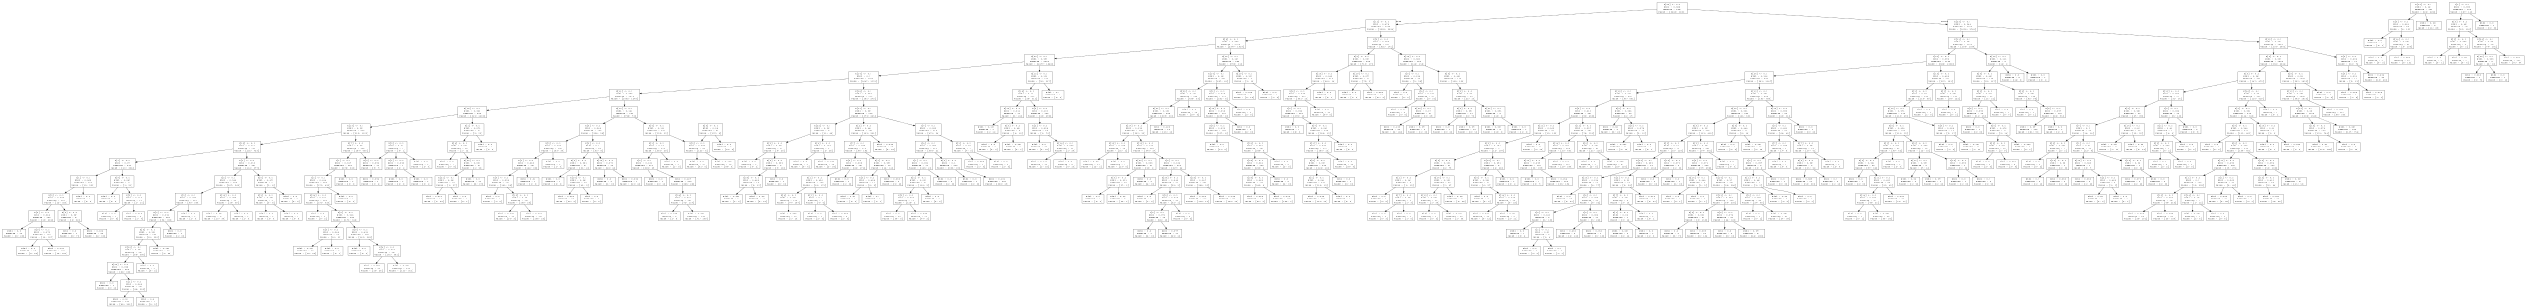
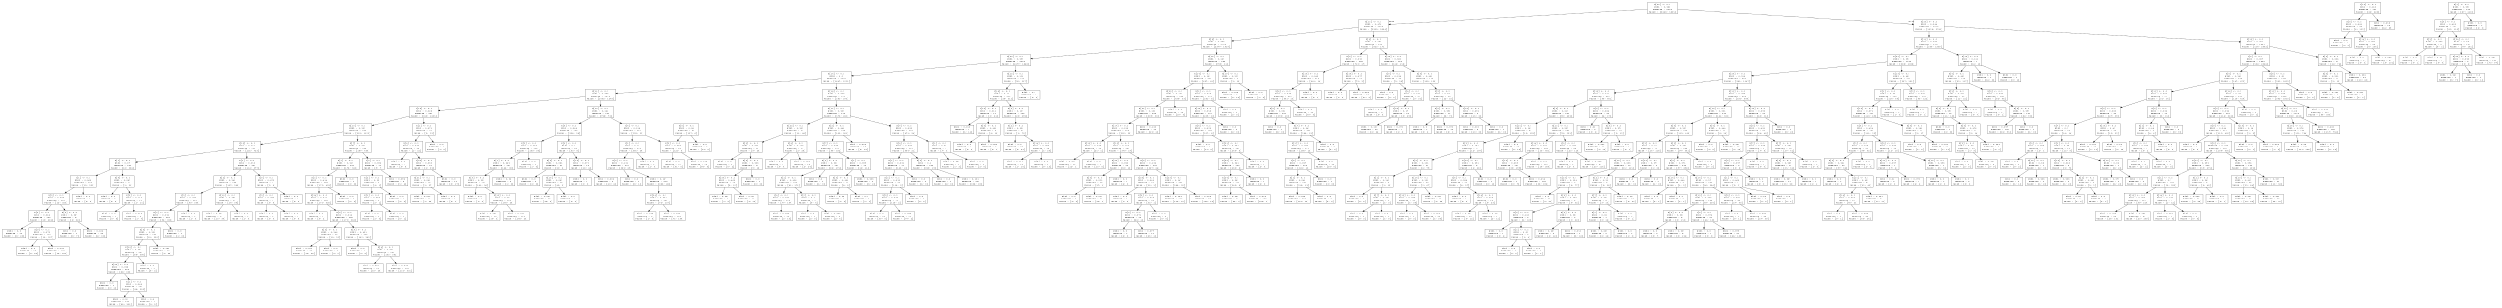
node "X[0] <= 0.5 gini = 0.334 samples = 310 value = [109, 405]": label "X[0] <= 0.5 gini = 0.334 samples = 310 value = [109, 405]" -> "X[0] <= 0.5 samples = 0.334 samples = 310 value = [109, 405]"
edge "X[2] <= 0.5 gini = 0.32 samples = 3 value = [4, 1]" -> "X[3] <= 0.5 gini = 0.492 samples = 11 value = [9, 7]": reversed
node "gini = 0.408 samples = 44 value = [22, 55]": added
